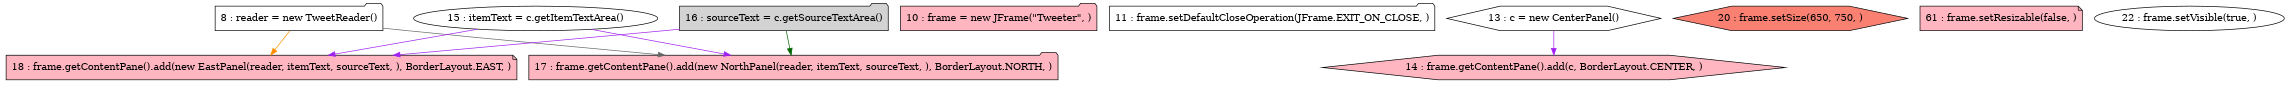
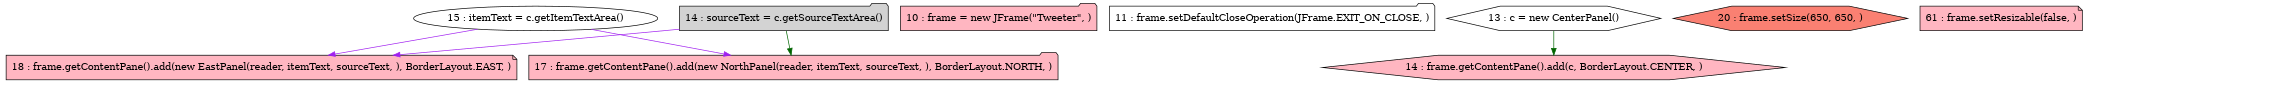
node "8 : reader = new TweetReader()": removed
node "16 : sourceText = c.getSourceTextArea()": label "16 : sourceText = c.getSourceTextArea()" -> "14 : sourceText = c.getSourceTextArea()"
node "20 : frame.setSize(650, 750, )": label "20 : frame.setSize(650, 750, )" -> "20 : frame.setSize(650, 650, )"
node "22 : frame.setVisible(true, )": removed
edge "13 : c = new CenterPanel()" -> "14 : frame.getContentPane().add(c, BorderLayout.CENTER, )": color purple -> darkgreen
